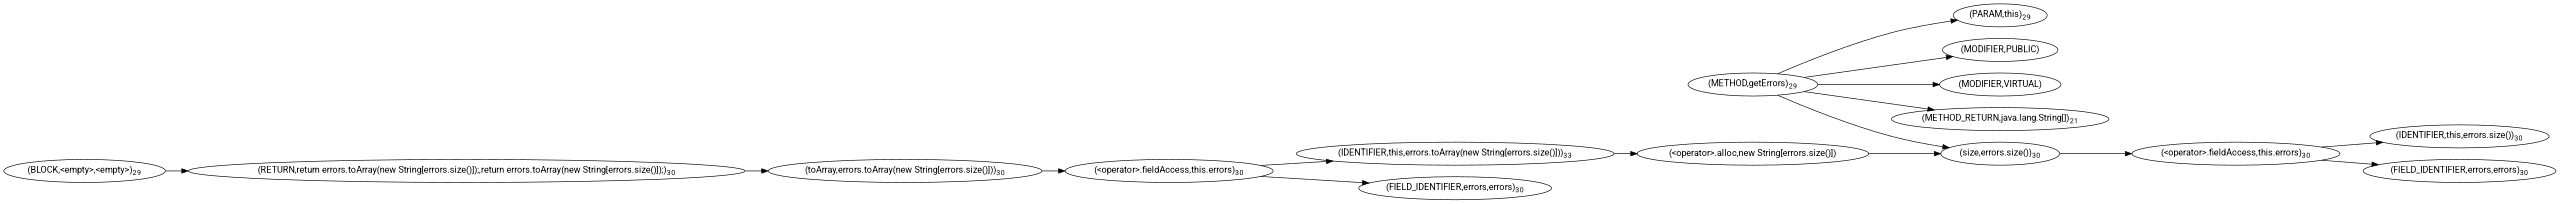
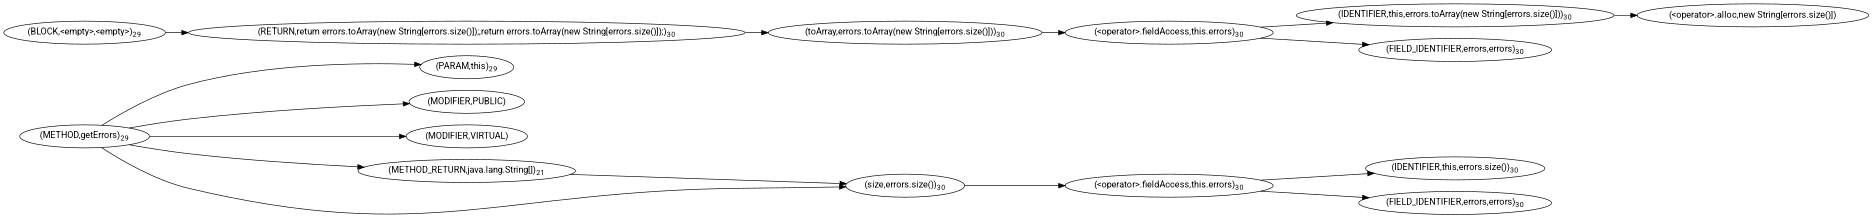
node "(IDENTIFIER,this,errors.toArray(new String[errors.size()]))": text "33" -> "30"
edge "(<operator>.alloc,new String[errors.size()])" -> "(size,errors.size())": now "(METHOD_RETURN,java.lang.String[])" -> "(size,errors.size())"
